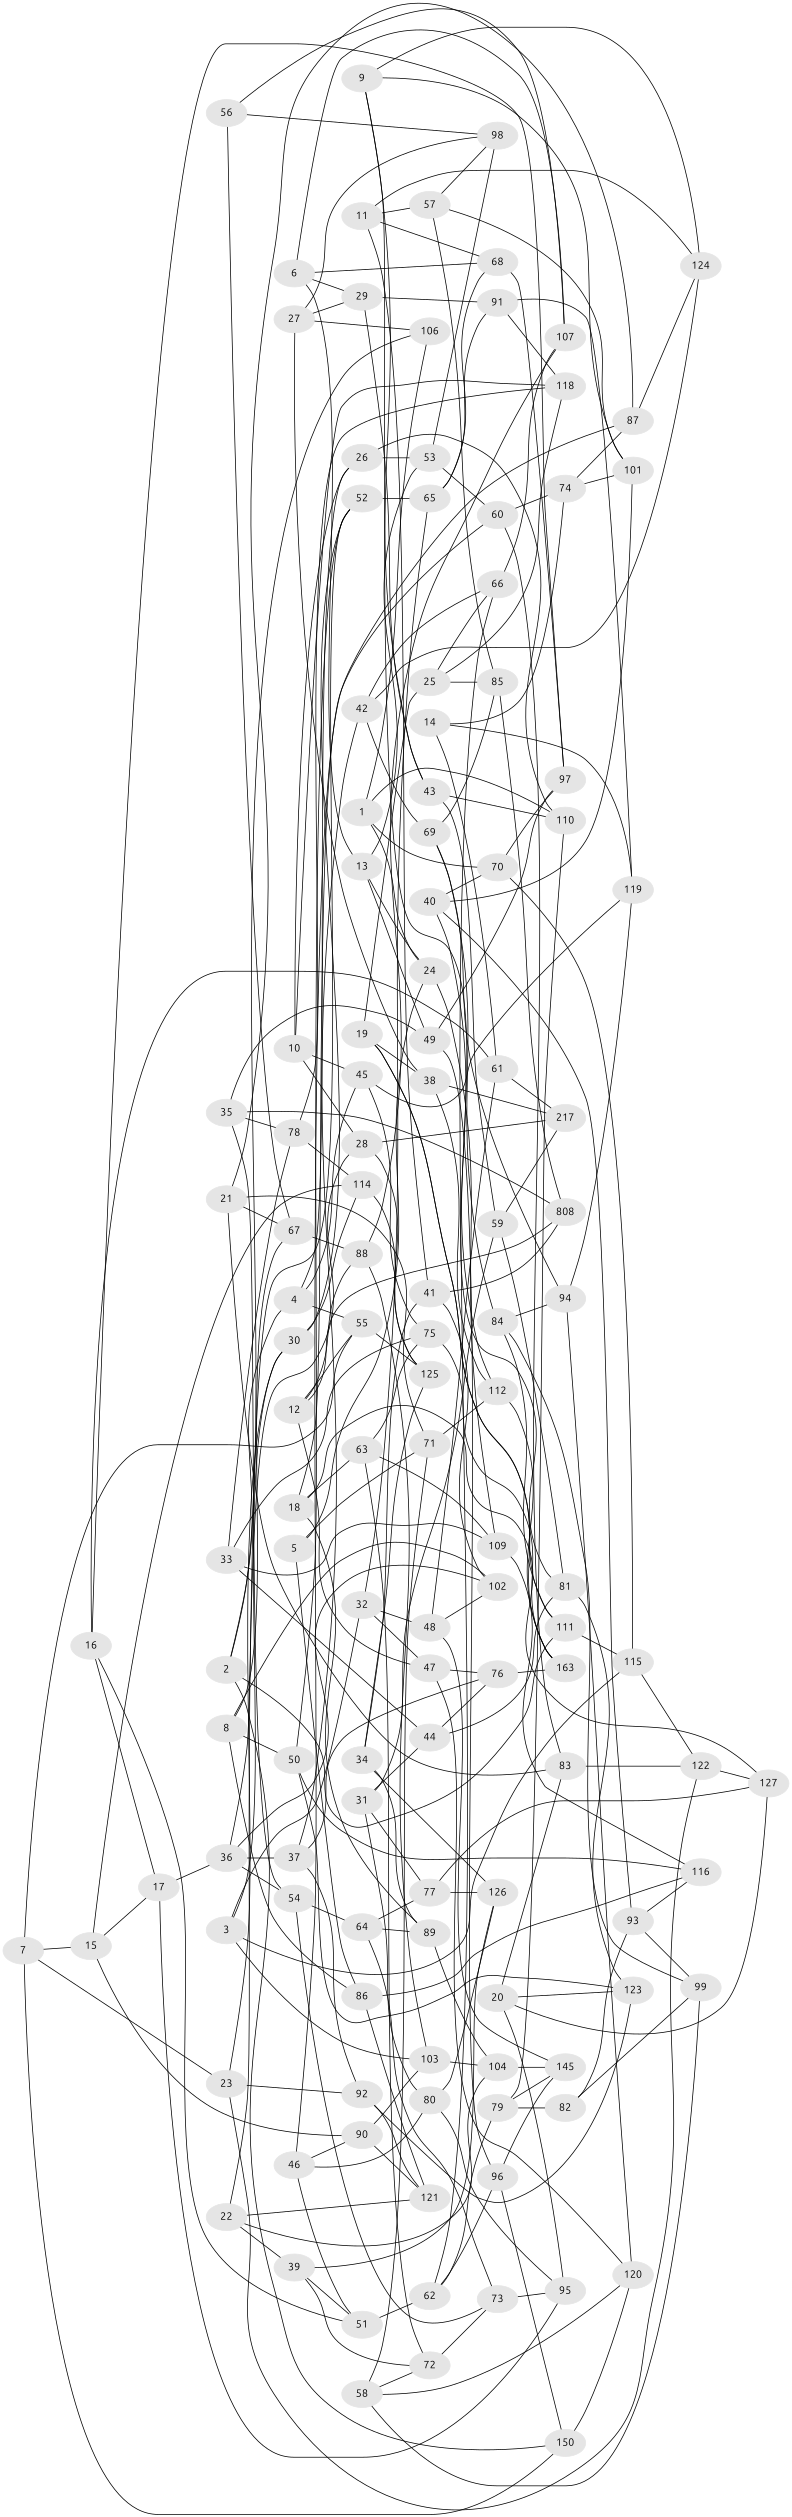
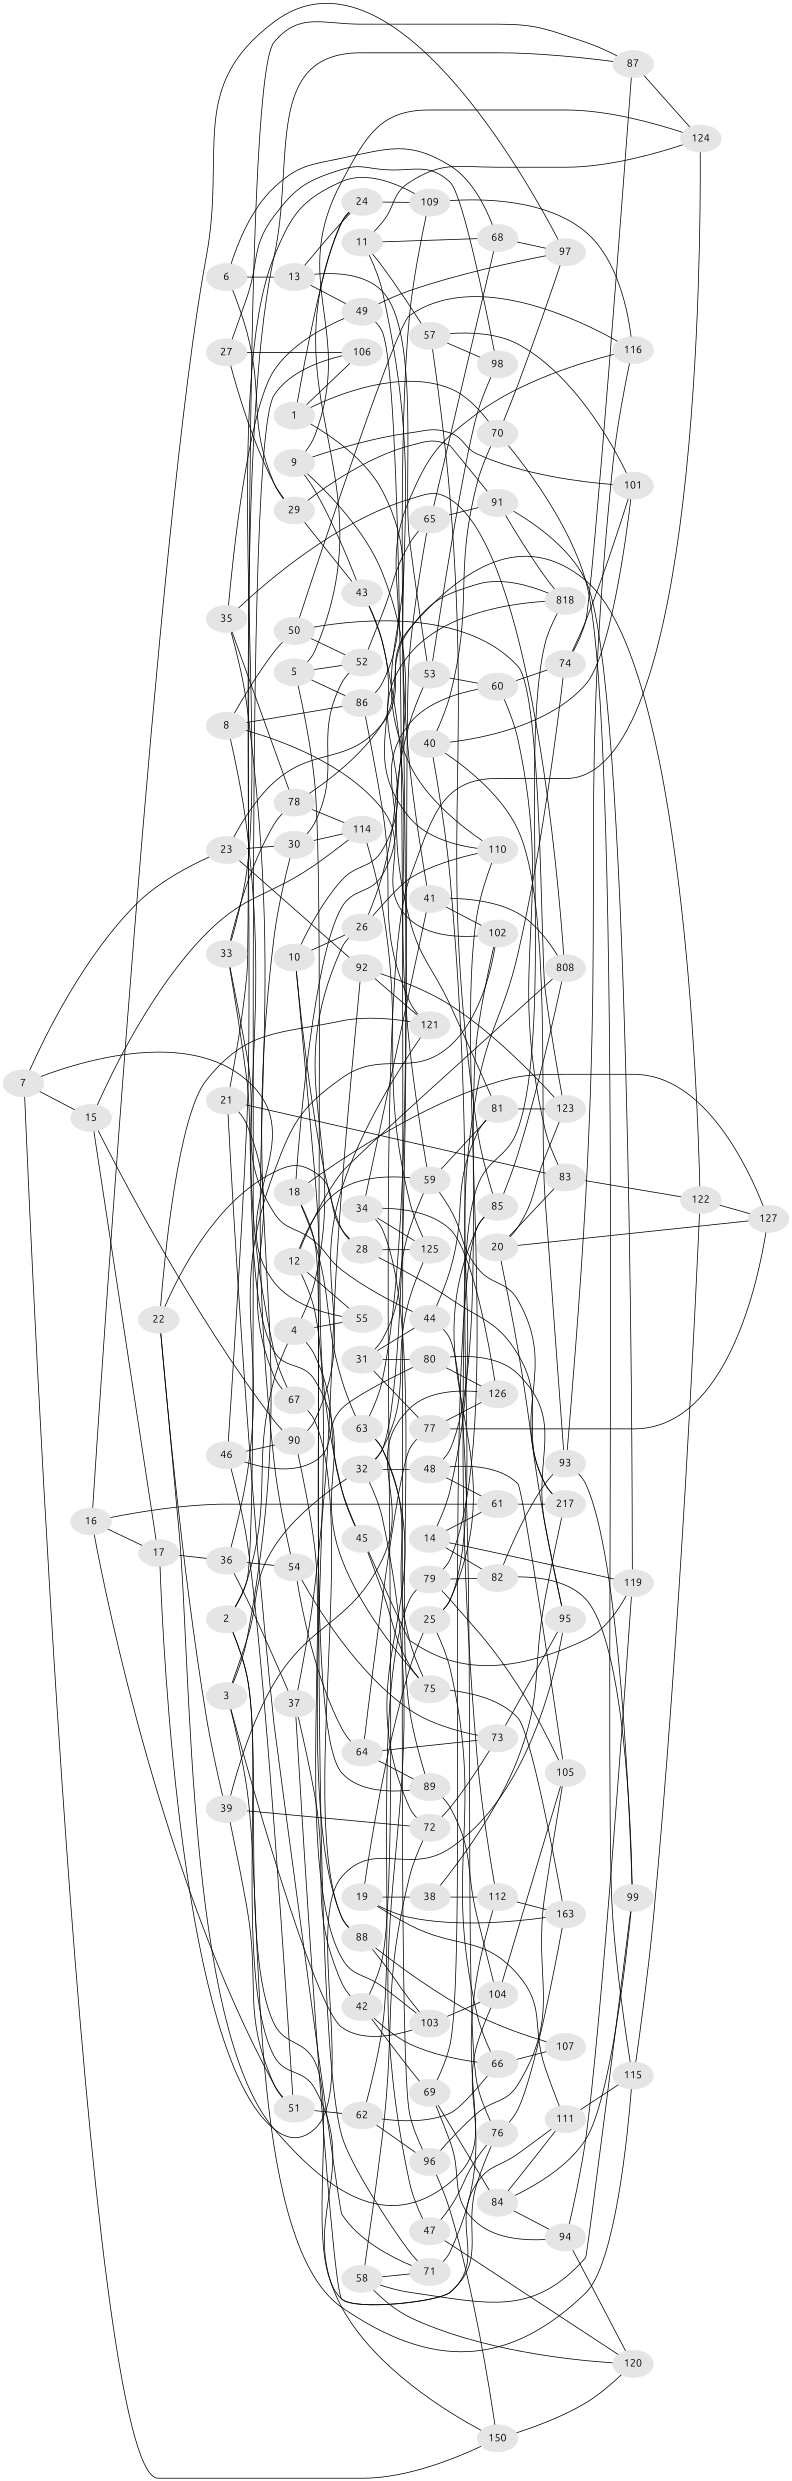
edge "6" -- "107": removed
node "56": removed
node "118": label "118" -> "818"
edge "27" -- "38": removed
edge "52" -- "36": now "52" -- "5"
edge "55" -- "125": now "32" -- "125"
edge "14" -- "82": added
edge "12" -- "47": now "12" -- "59"
node "145": label "145" -> "105"
